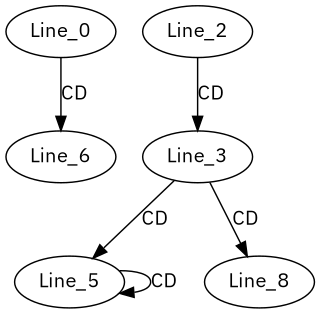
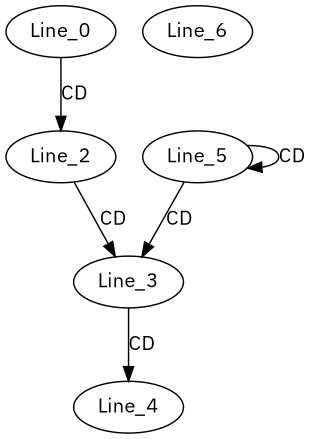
edge "Line_0" -> "Line_6": now "Line_0" -> "Line_2"
edge "Line_3" -> "Line_5": reversed
node "Line_8": label "Line_8" -> "Line_4"
